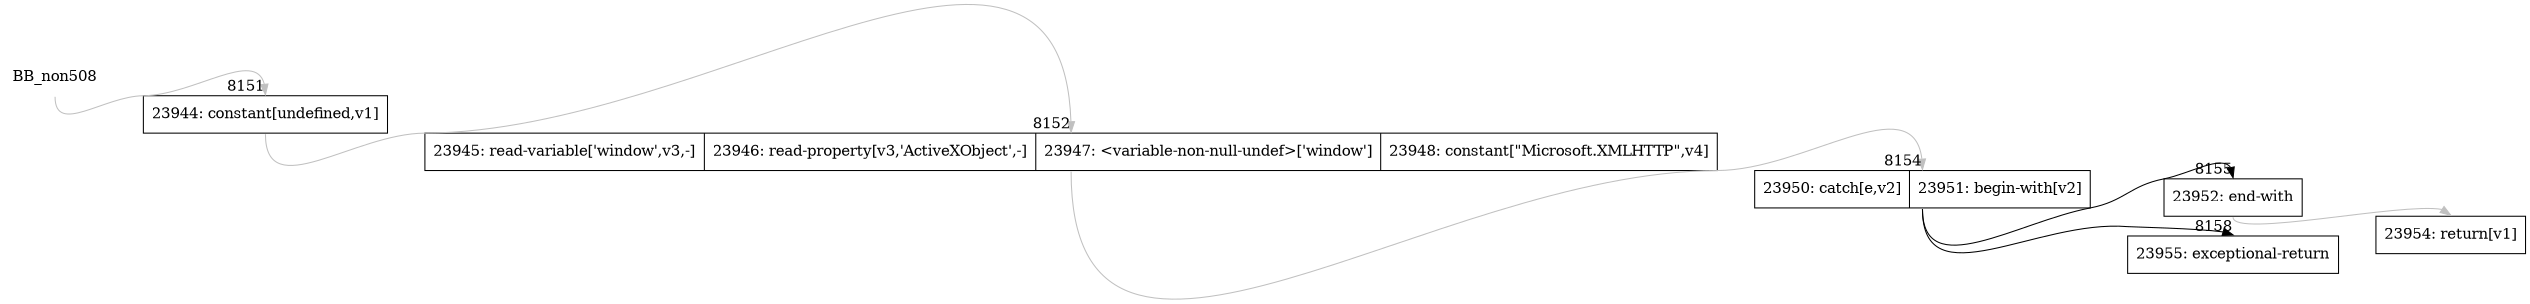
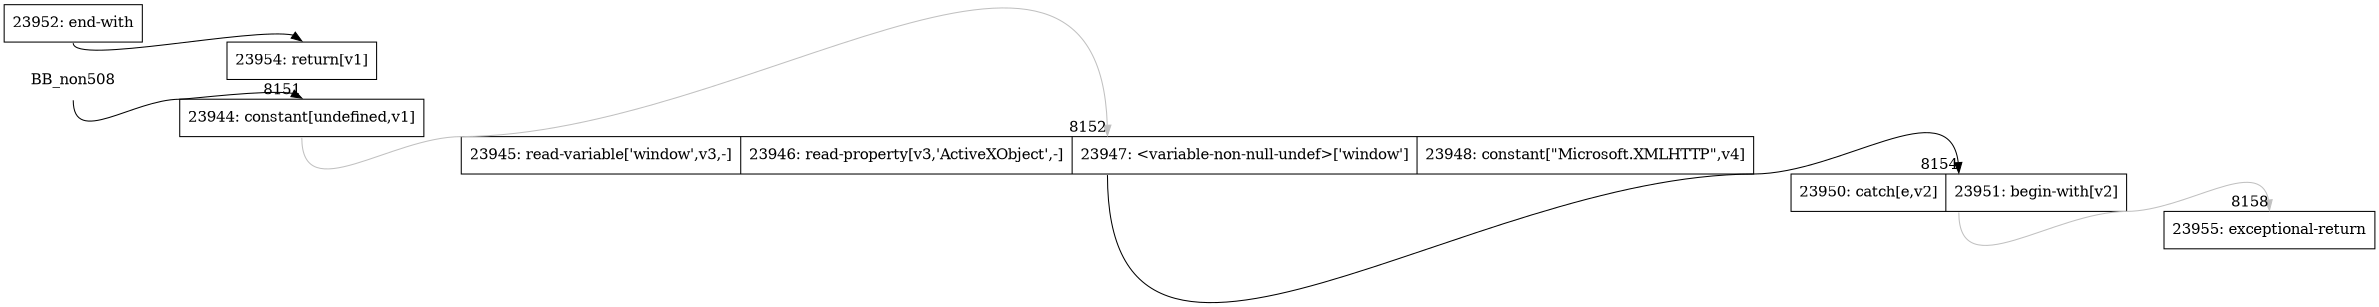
edge "BB_non508" -> "23944: constant[undefined,v1]": color gray -> black
edge "23950: catch[e,v2]" -> "23952: end-with": removed
edge "23952: end-with" -> "23954: return[v1]": color gray -> black
edge "23945: read-variable['window',v3,-]" -> "23950: catch[e,v2]": color gray -> black
edge "23950: catch[e,v2]" -> "23955: exceptional-return": color black -> gray
